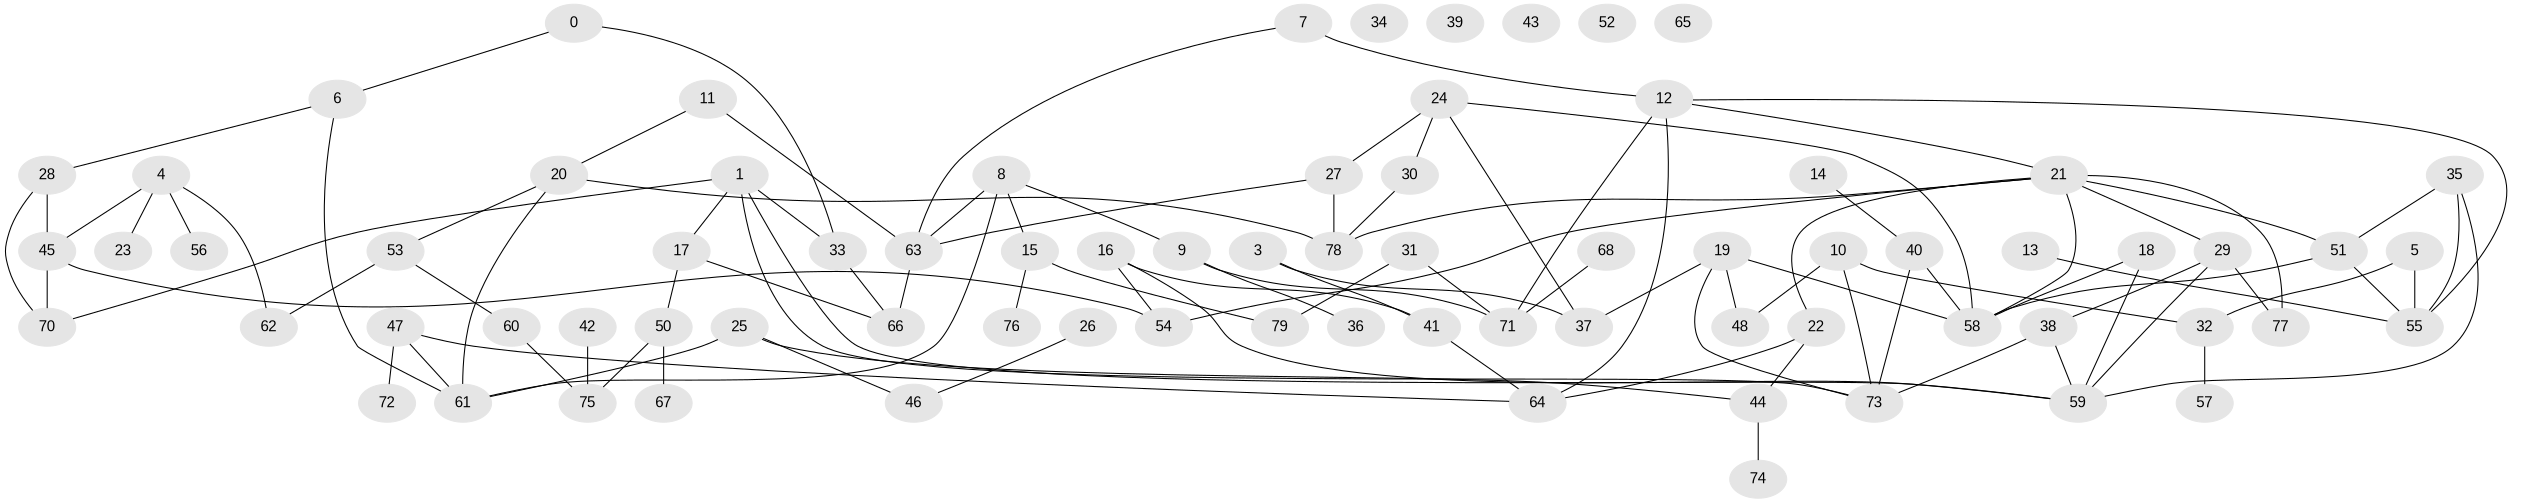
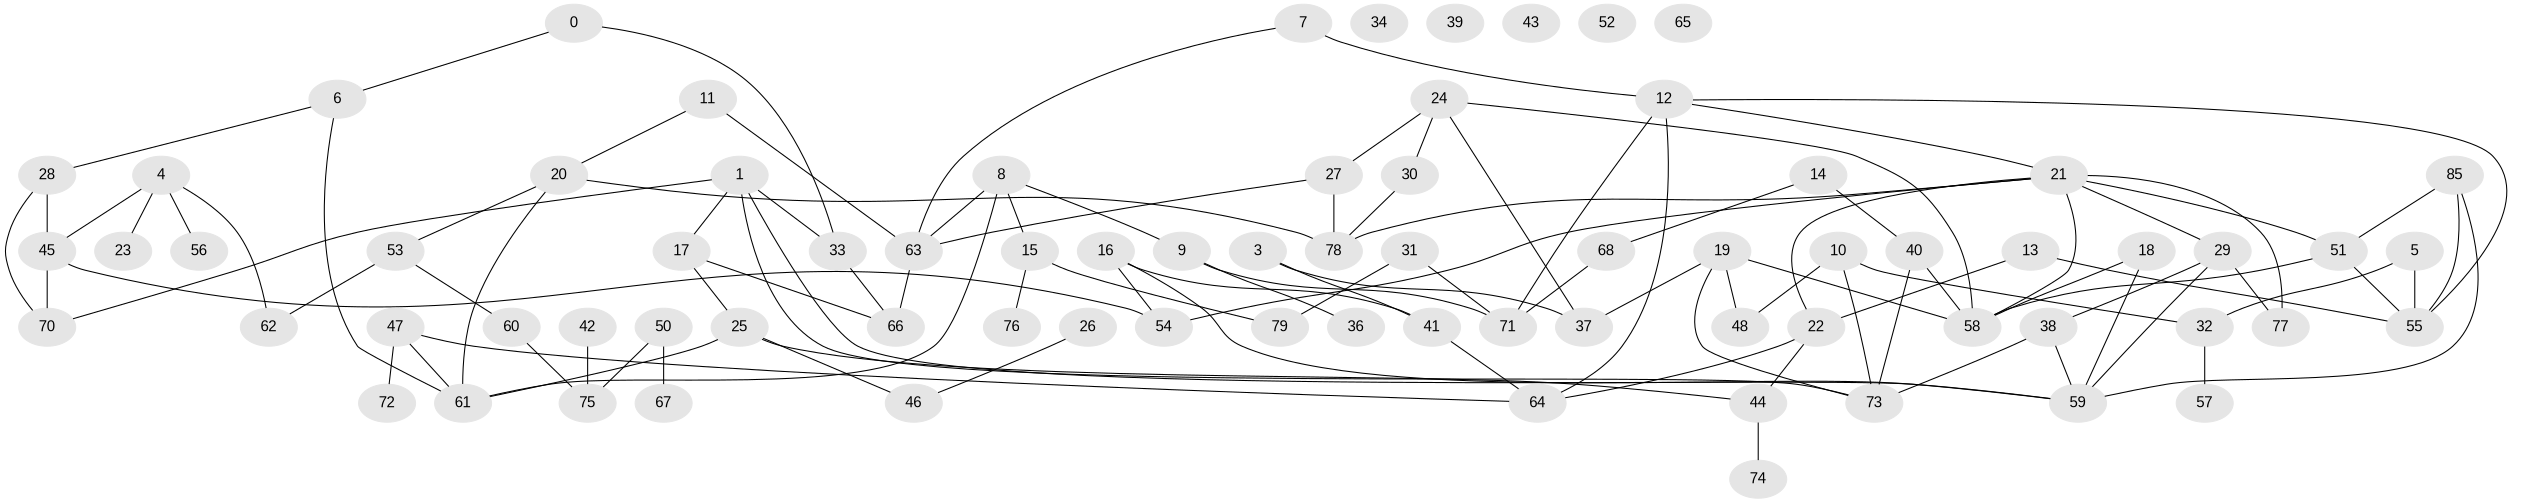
node "35": label "35" -> "85"
edge "14" -- "68": added
edge "17" -- "50": now "17" -- "25"
edge "13" -- "22": added
